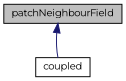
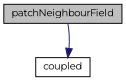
edge "coupled" -> "patchNeighbourField": reversed
